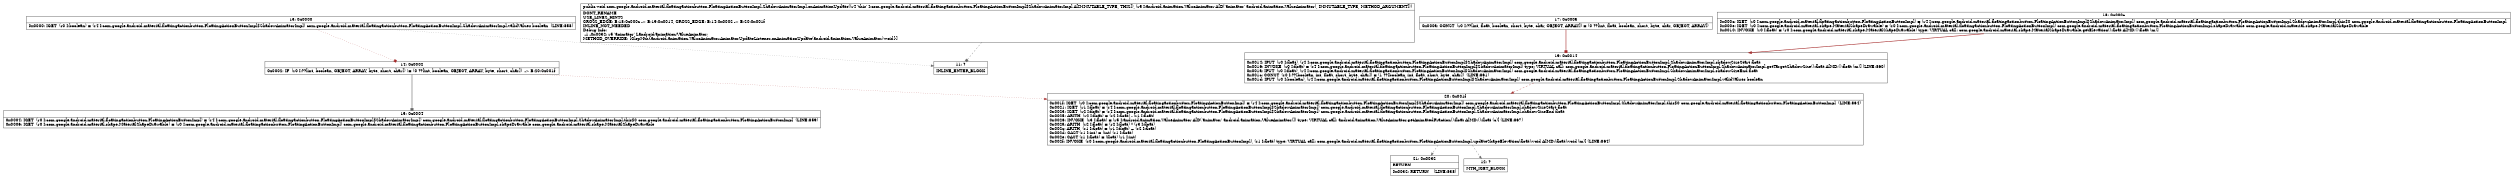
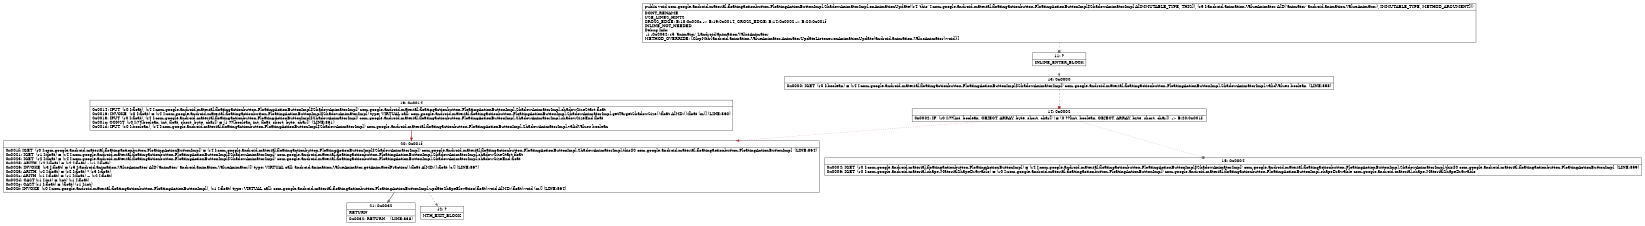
node "17: 0x000a": removed
node "18: 0x000c": removed
edge "13: 0x0000" -> "14: 0x0002": style dotted -> dashed
edge "13: 0x0000" -> "11: ?": reversed
edge "19: 0x0014" -> "20: 0x001f": style dashed -> bold
edge "14: 0x0002" -> "15: 0x0004": style bold -> dotted
edge "20: 0x001f" -> "21: 0x0032": style dashed -> bold
node "12: ?": text "MTH_IGET_BLOCK" -> "MTH_EXIT_BLOCK"
